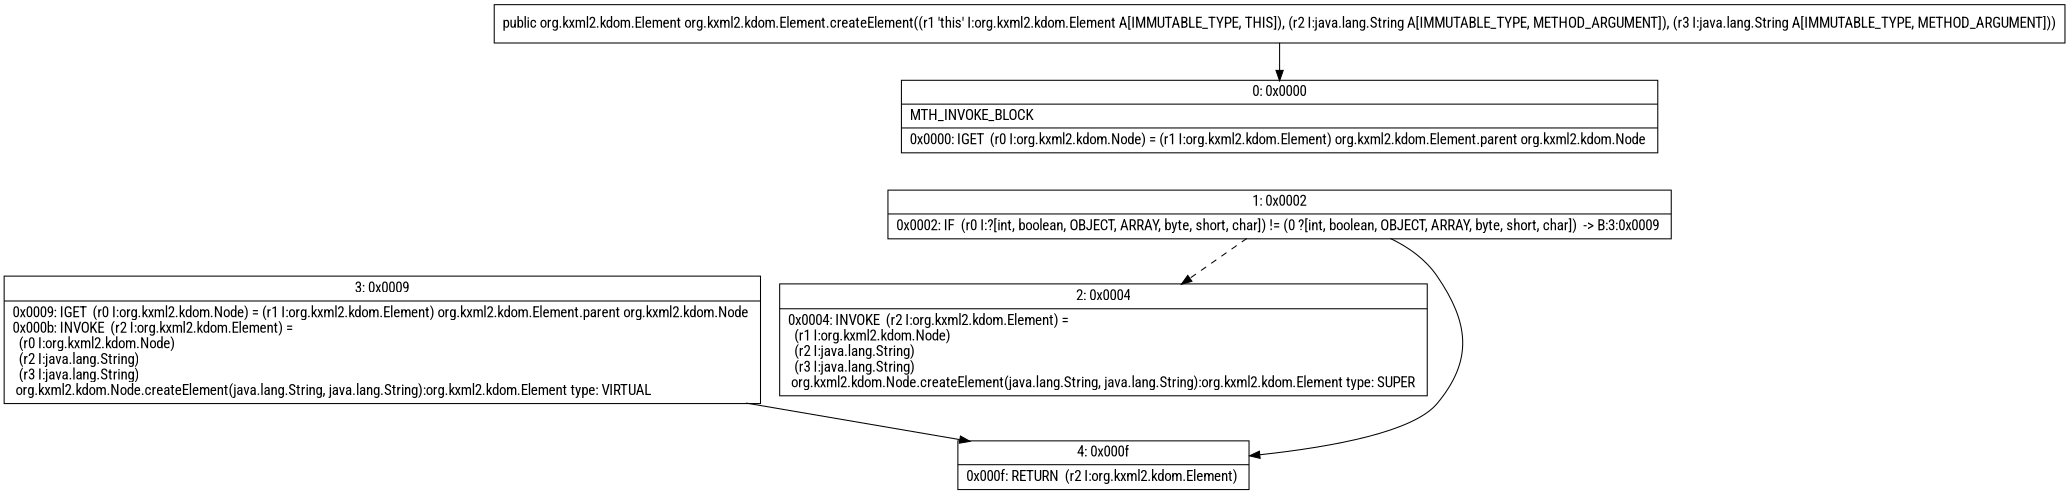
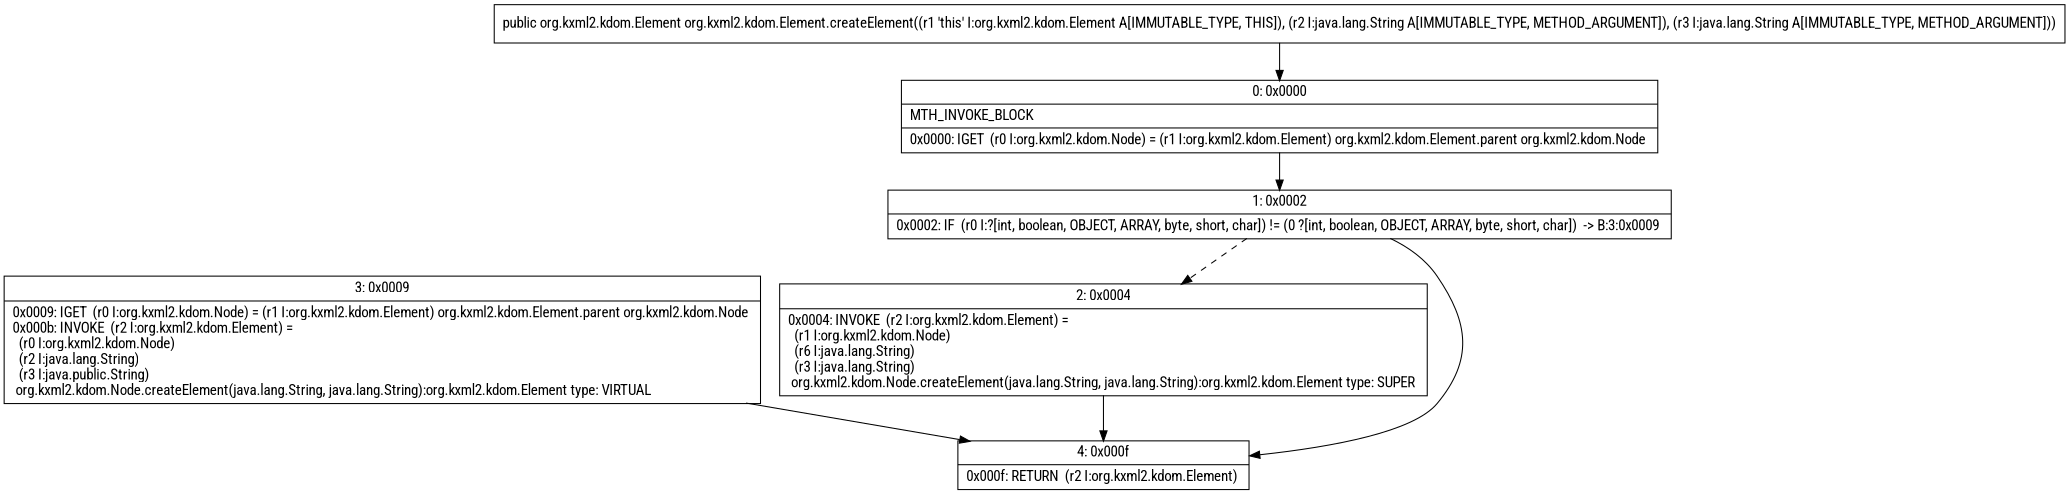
edge "0: 0x0000" -> "1: 0x0002": added
node "2: 0x0004": text "(r2 I:java.lang.String)" -> "(r6 I:java.lang.String)"
node "3: 0x0009": text "(r3 I:java.lang.String)" -> "(r3 I:java.public.String)"
edge "2: 0x0004" -> "4: 0x000f": added
